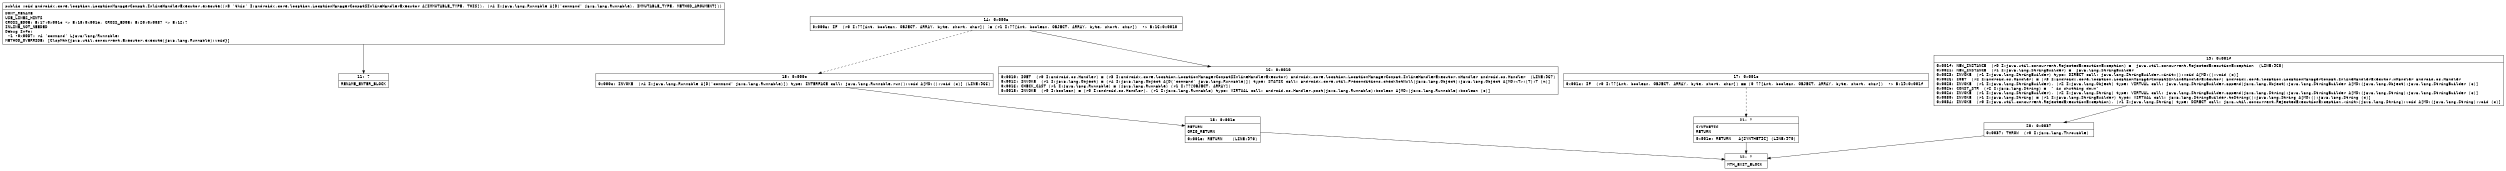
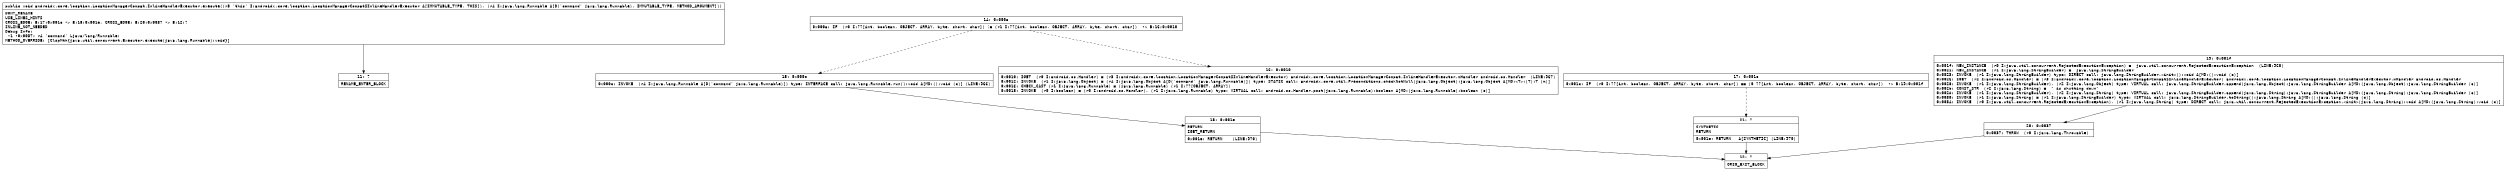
edge "14: 0x000a" -> "16: 0x0010": style solid -> dashed
node "18: 0x001e": text "ORIG_RETURN" -> "IGET_RETURN"
node "12: ?": text "MTH_EXIT_BLOCK" -> "ORIG_EXIT_BLOCK"
